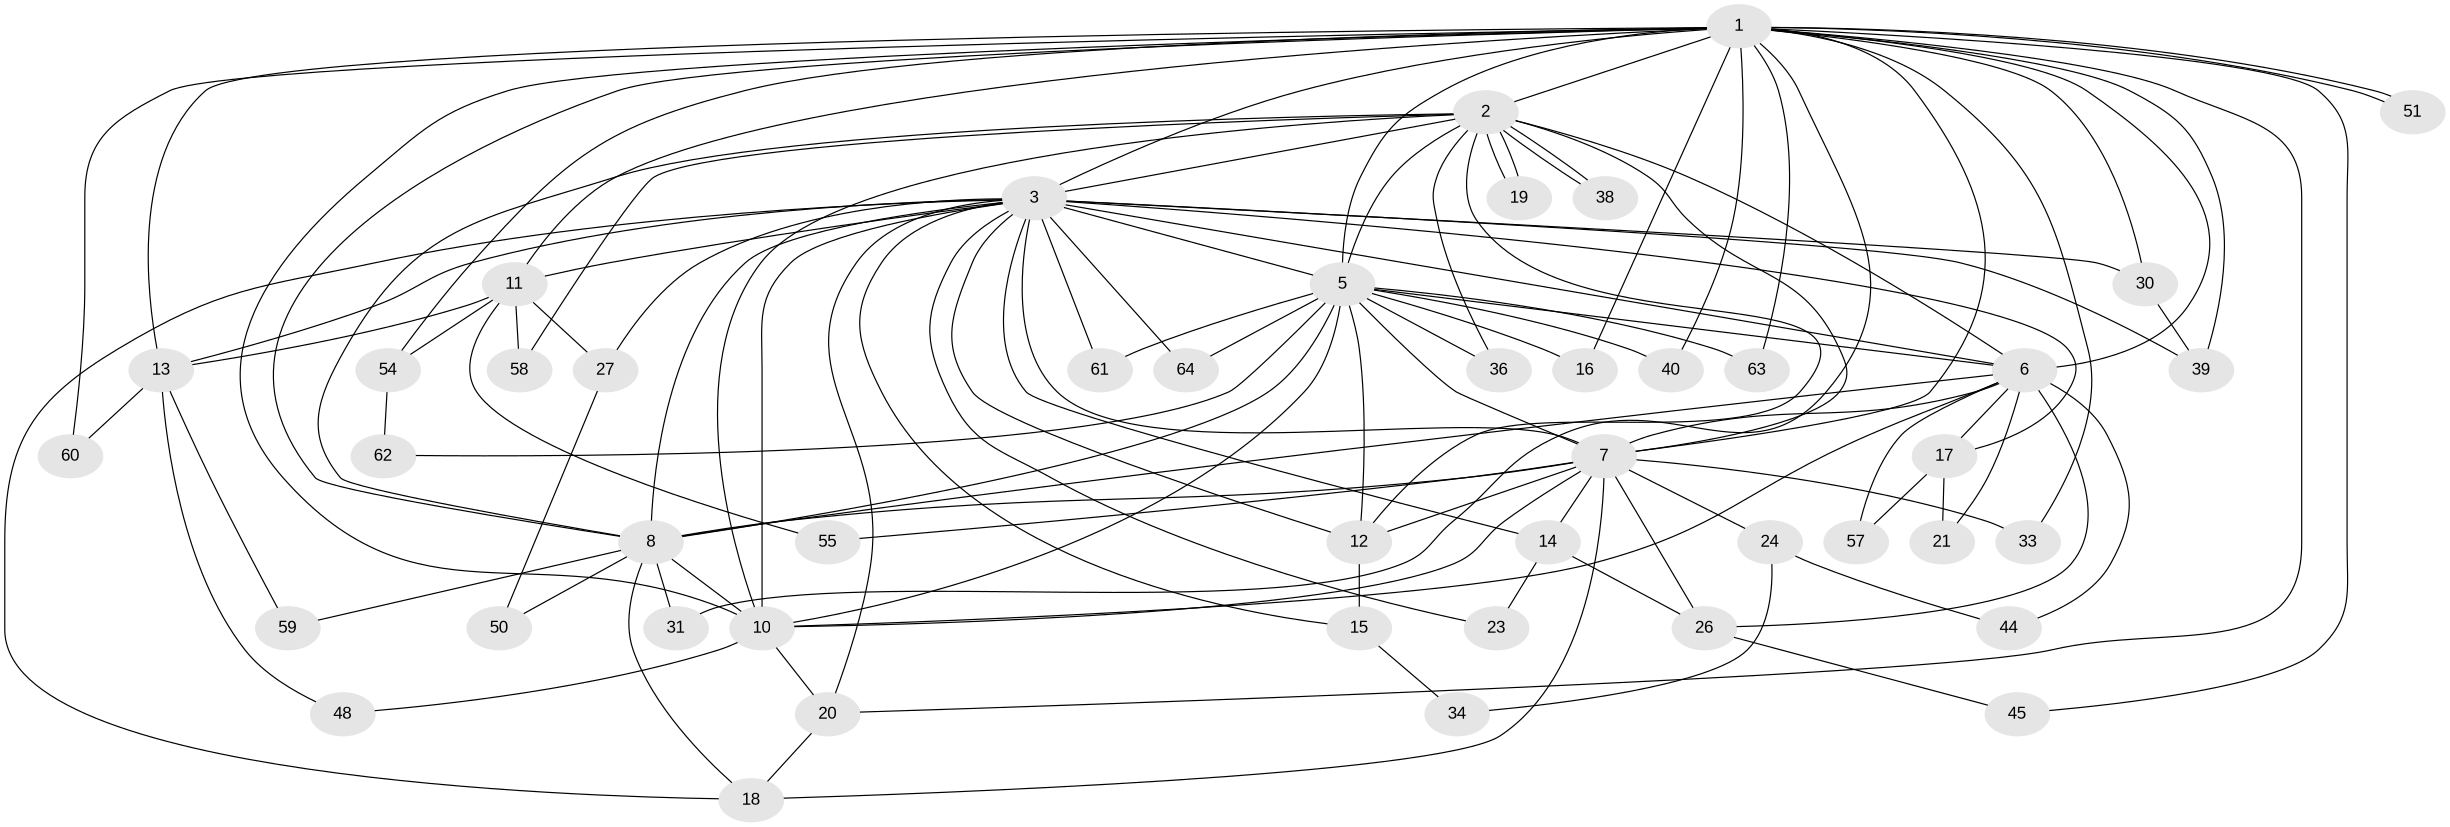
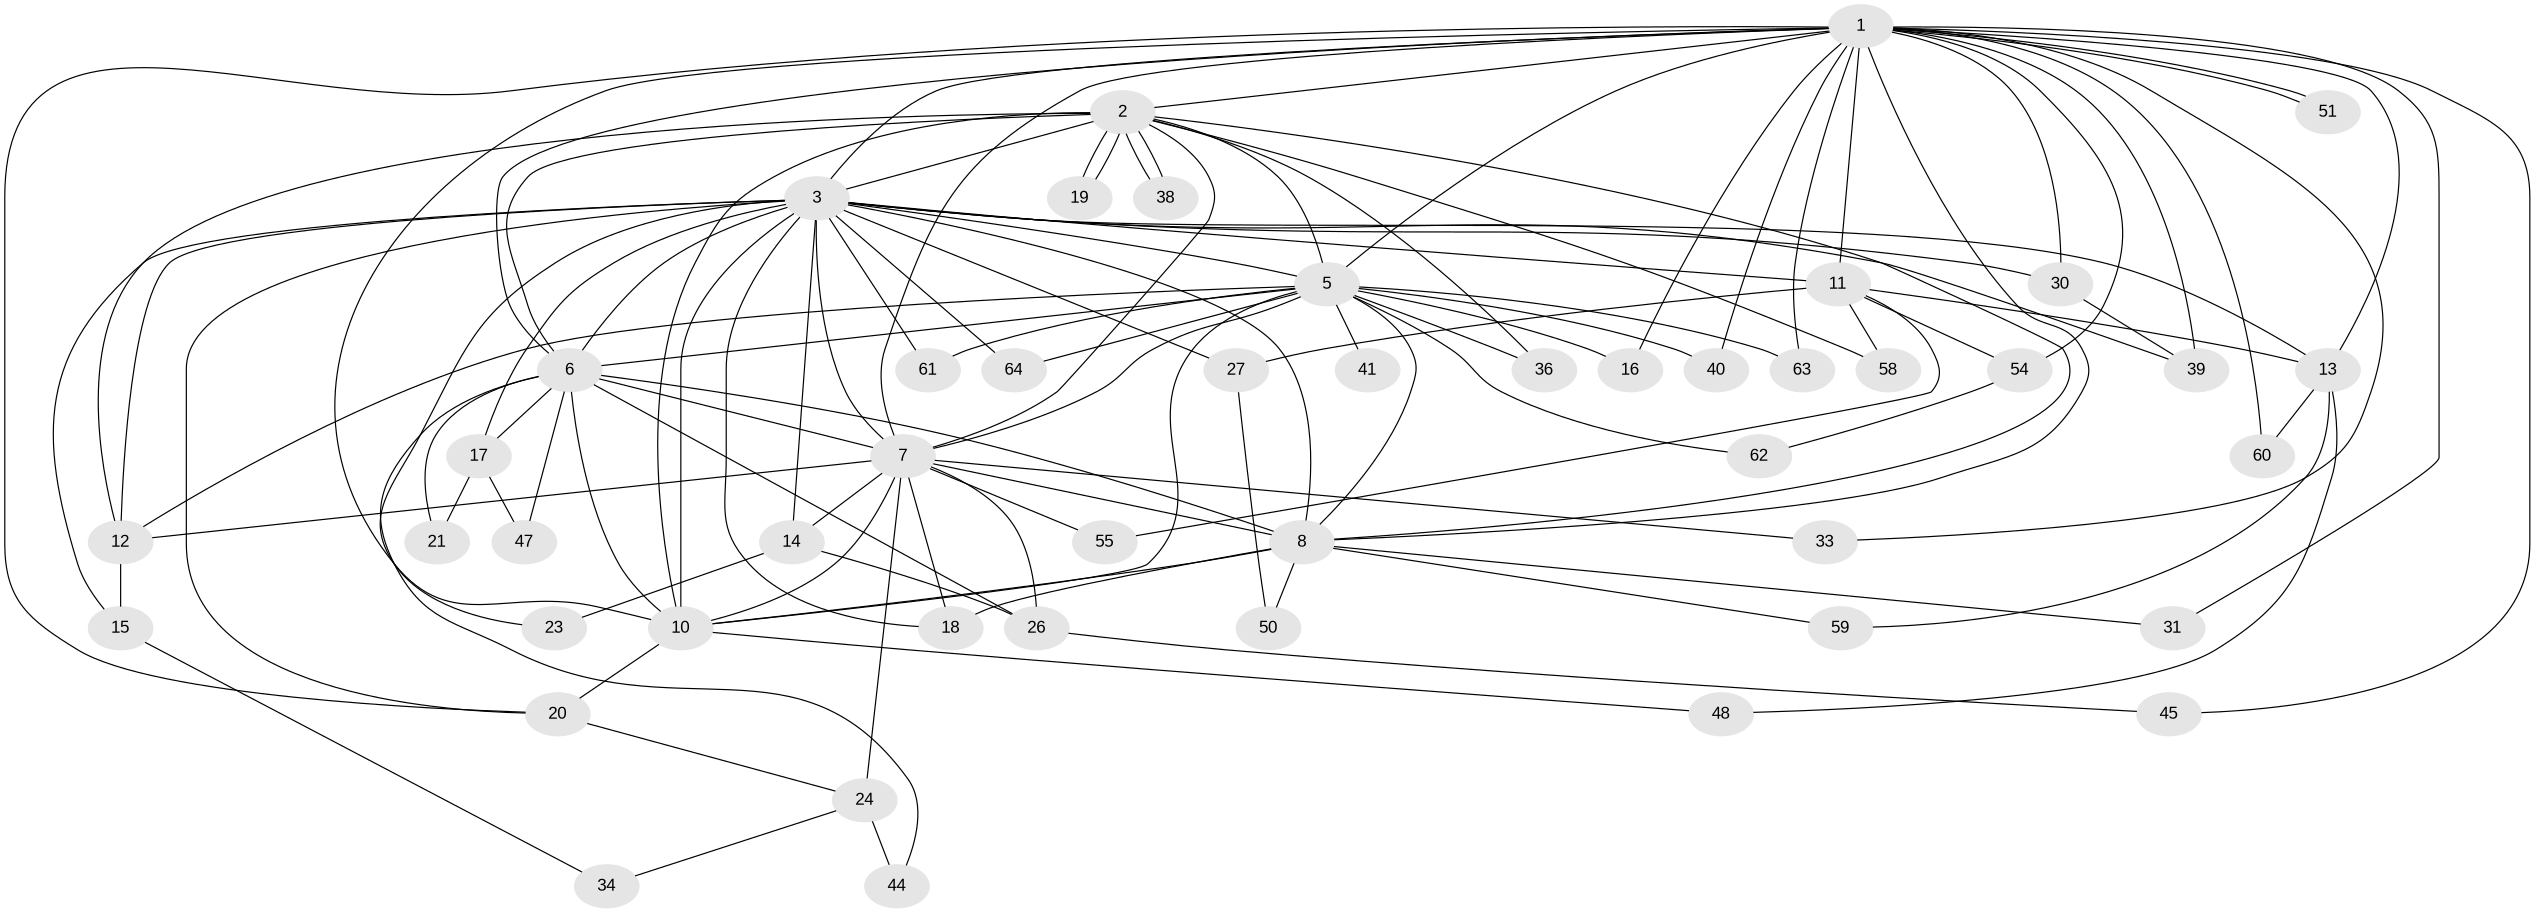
node "41": added
node "57": label "57" -> "47"
edge "20" -- "18": now "20" -- "24"
